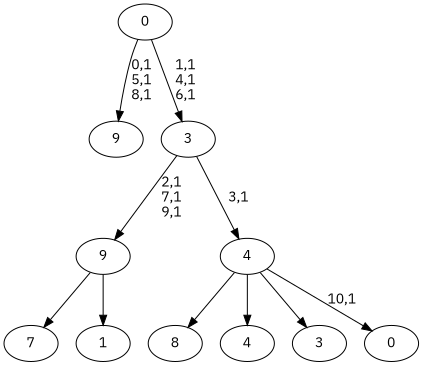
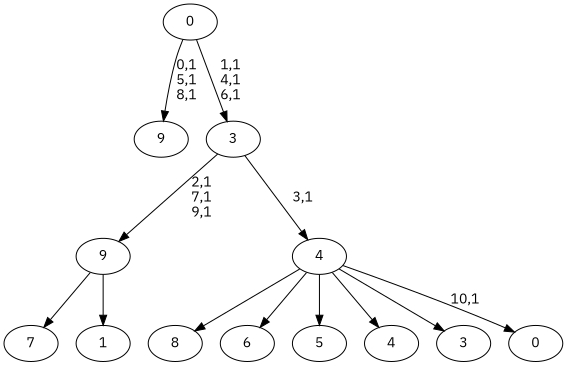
node "6": added
node "5": added
